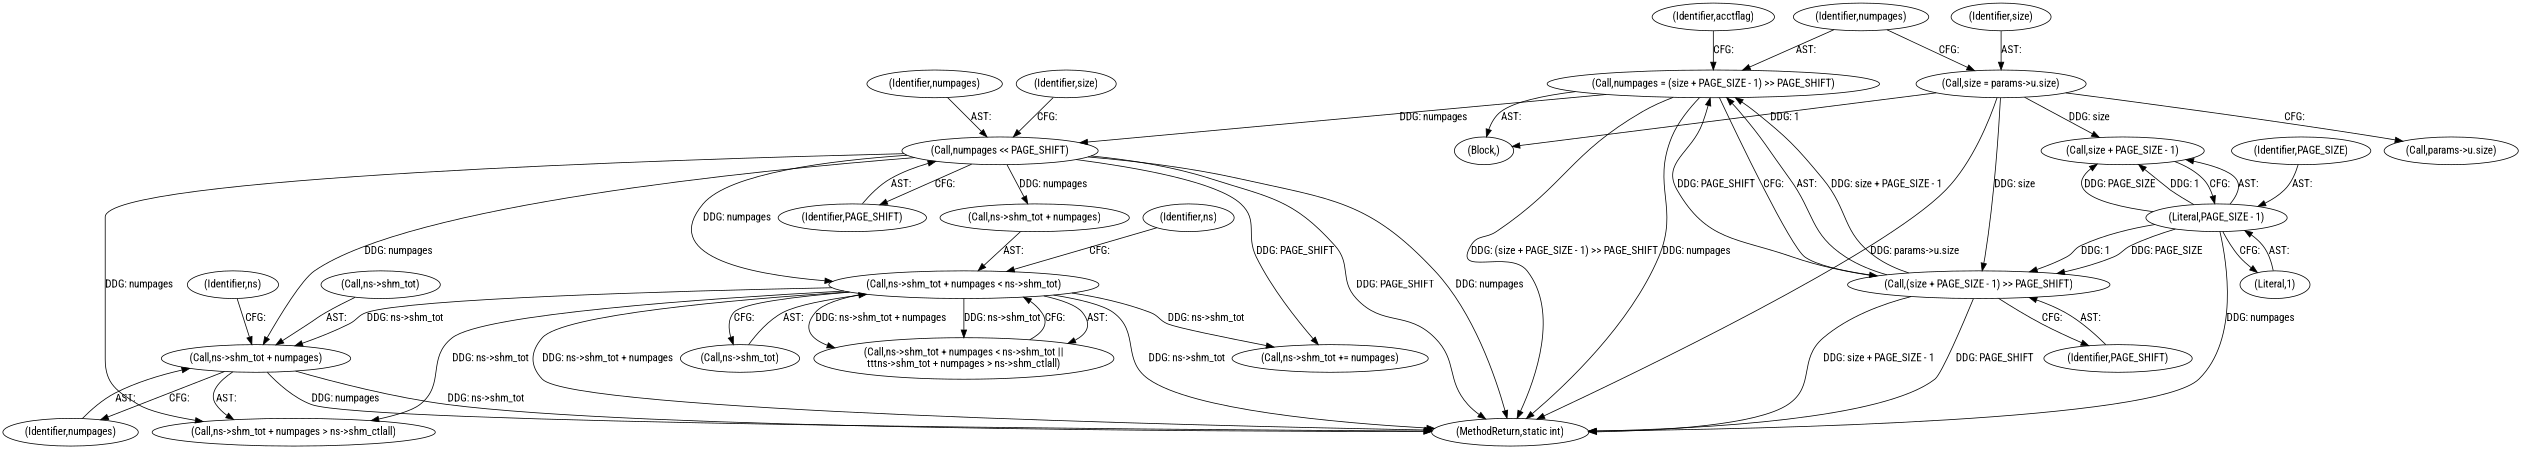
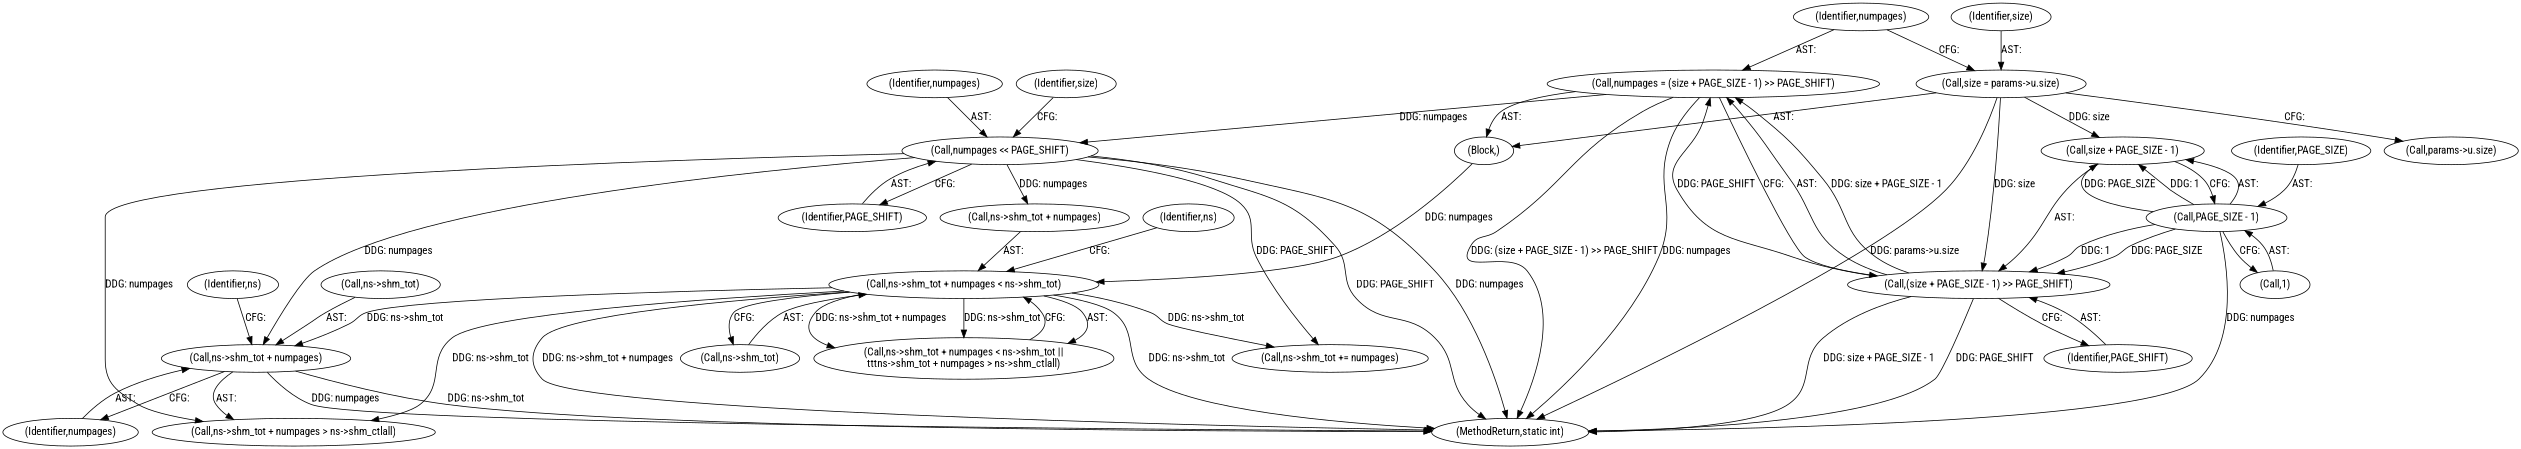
node "(Identifier,acctflag)": removed
edge "(Call,size = params->u.size)" -> "(Block,)": label "DDG: 1" -> "AST: "
edge "(Call,numpages << PAGE_SHIFT)" -> "(Call,ns->shm_tot + numpages < ns->shm_tot)": now "(Block,)" -> "(Call,ns->shm_tot + numpages < ns->shm_tot)"
edge "(Call,size + PAGE_SIZE - 1)" -> "(Call,(size + PAGE_SIZE - 1) >> PAGE_SHIFT)": added, label "AST:"
node "(Literal,PAGE_SIZE - 1)": label "(Literal,PAGE_SIZE - 1)" -> "(Call,PAGE_SIZE - 1)"
node "(Literal,1)": label "(Literal,1)" -> "(Call,1)"
